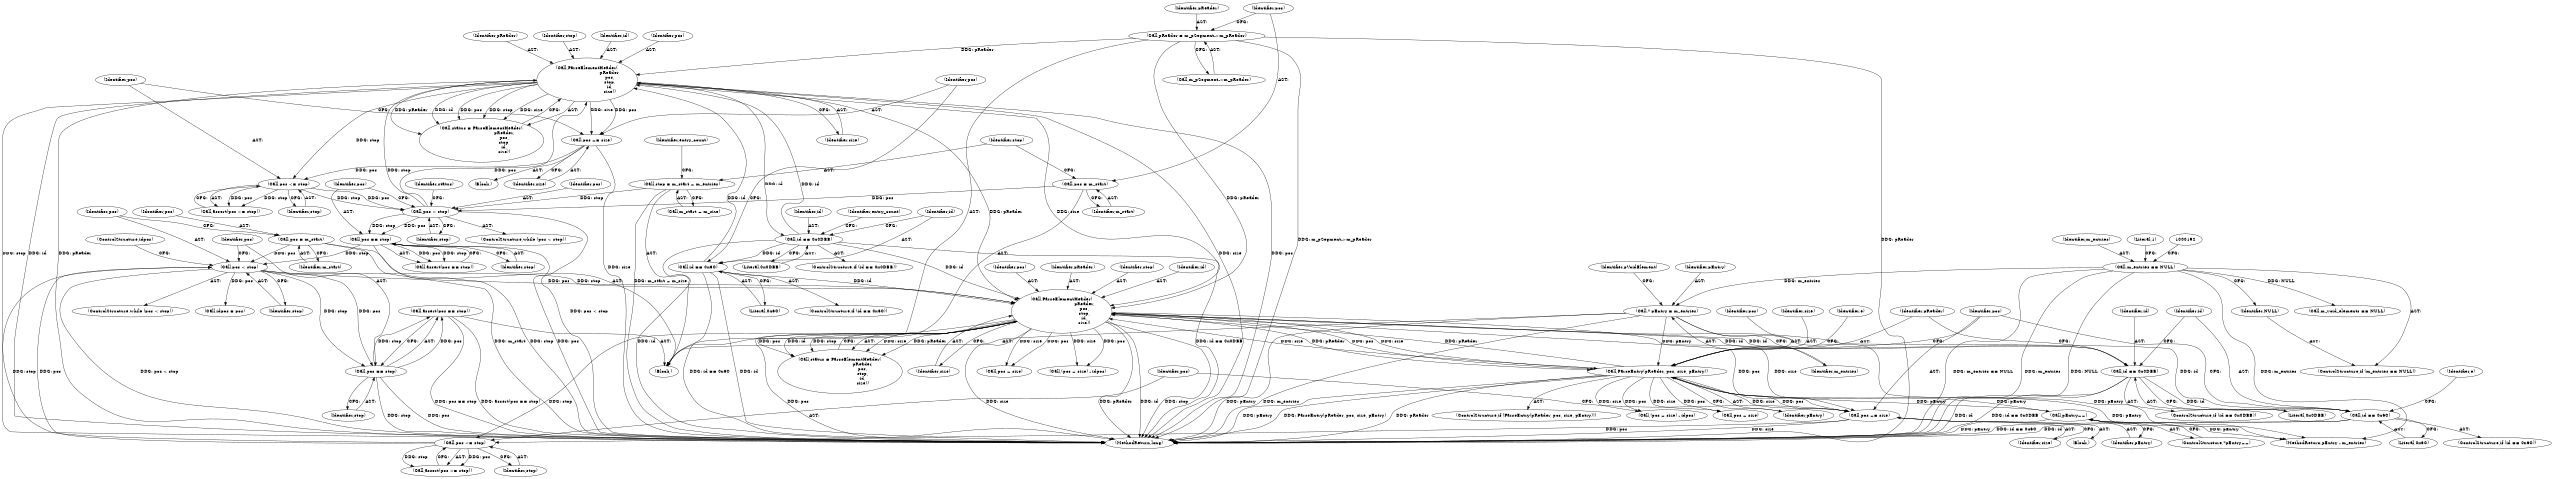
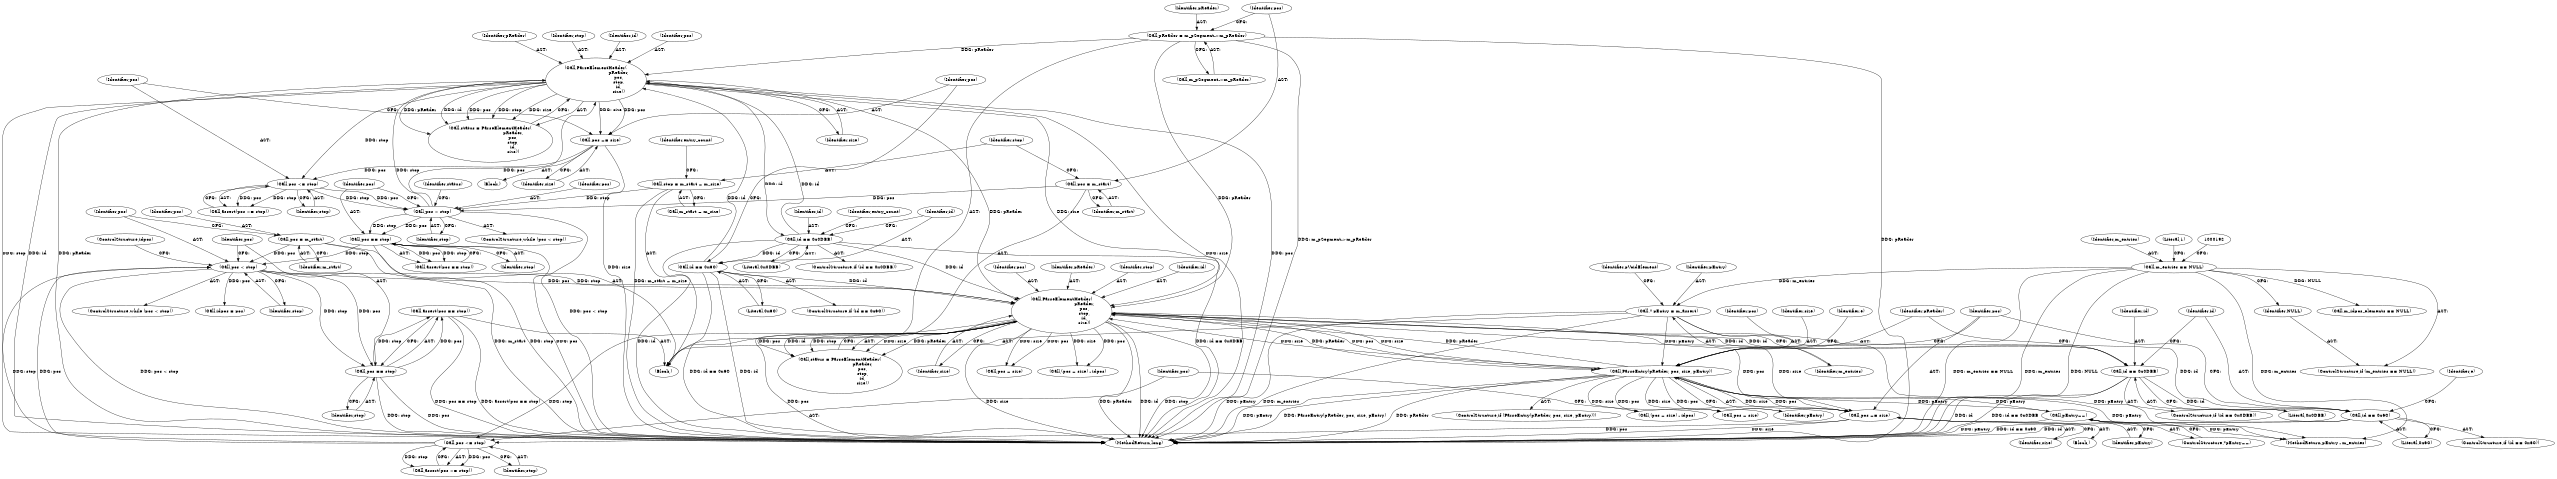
node "(Call,stop = m_start + m_entries)": label "(Call,stop = m_start + m_entries)" -> "(Call,stop = m_start + m_size)"
node "(Call,* pEntry = m_entries)": label "(Call,* pEntry = m_entries)" -> "(Call,* pEntry = m_assert)"
node "(Call,m_void_elements == NULL)": label "(Call,m_void_elements == NULL)" -> "(Call,m_idpos_elements == NULL)"
